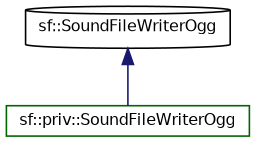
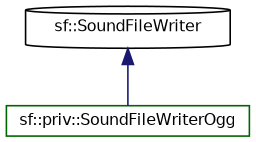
node "sf::SoundFileWriterOgg": label "sf::SoundFileWriterOgg" -> "sf::SoundFileWriter"
